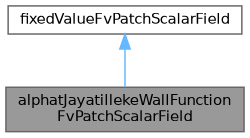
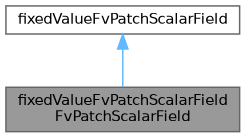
node "alphatJayatillekeWallFunction FvPatchScalarField": label "alphatJayatillekeWallFunction FvPatchScalarField" -> "fixedValueFvPatchScalarField FvPatchScalarField"
